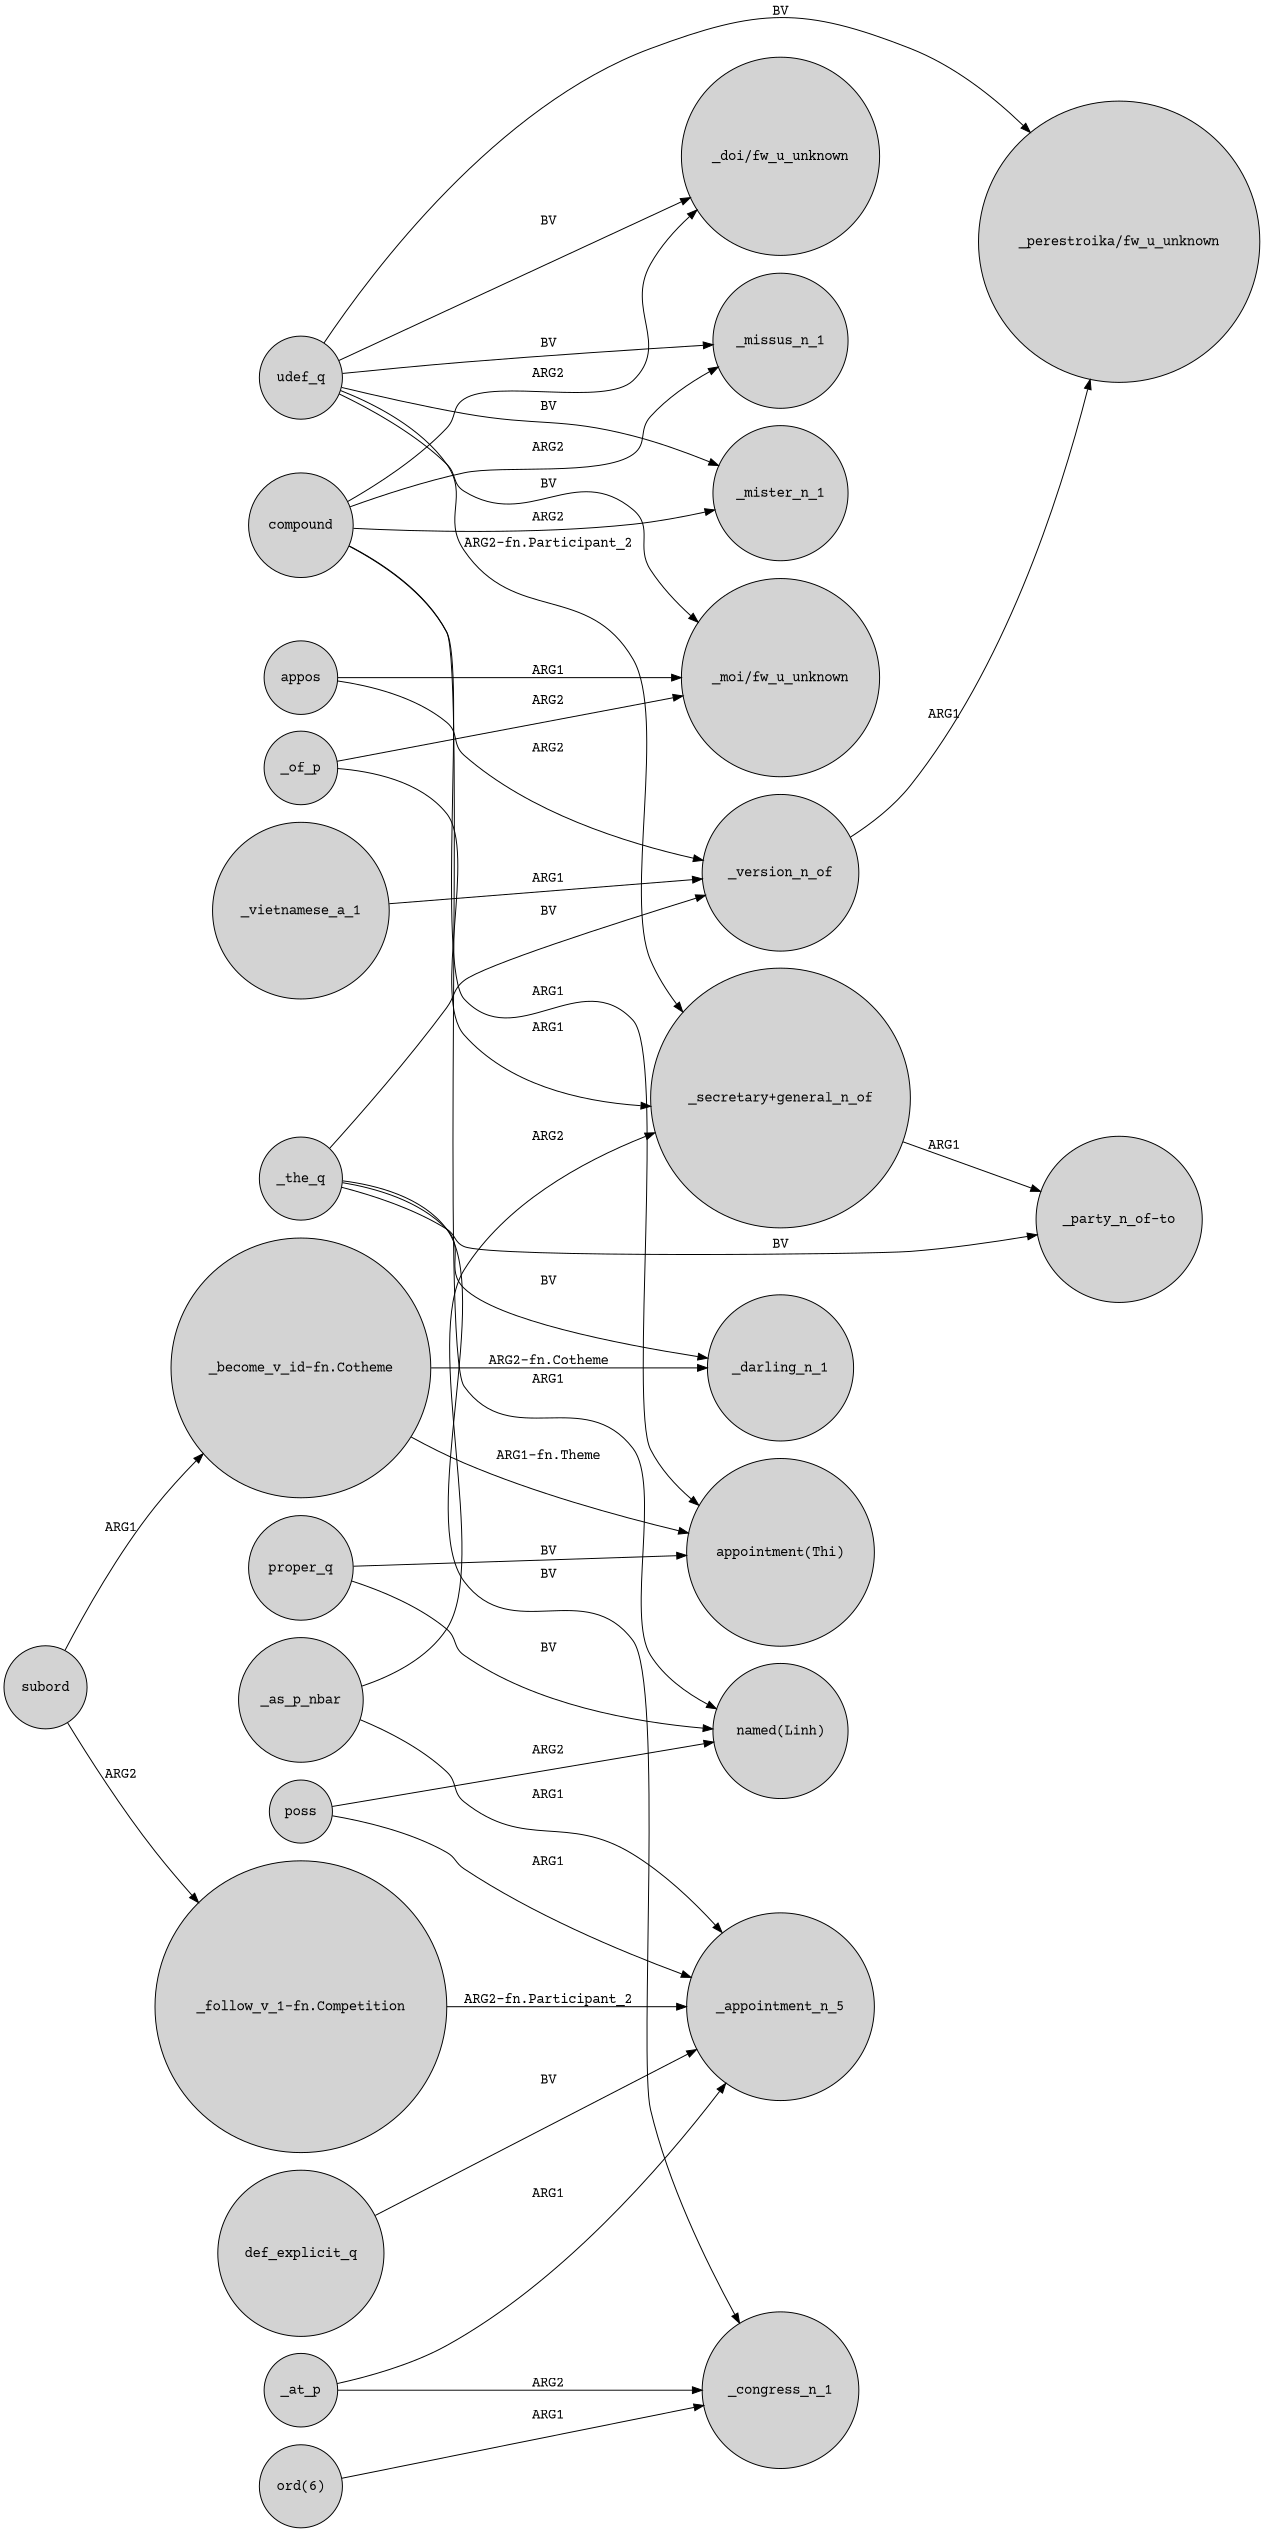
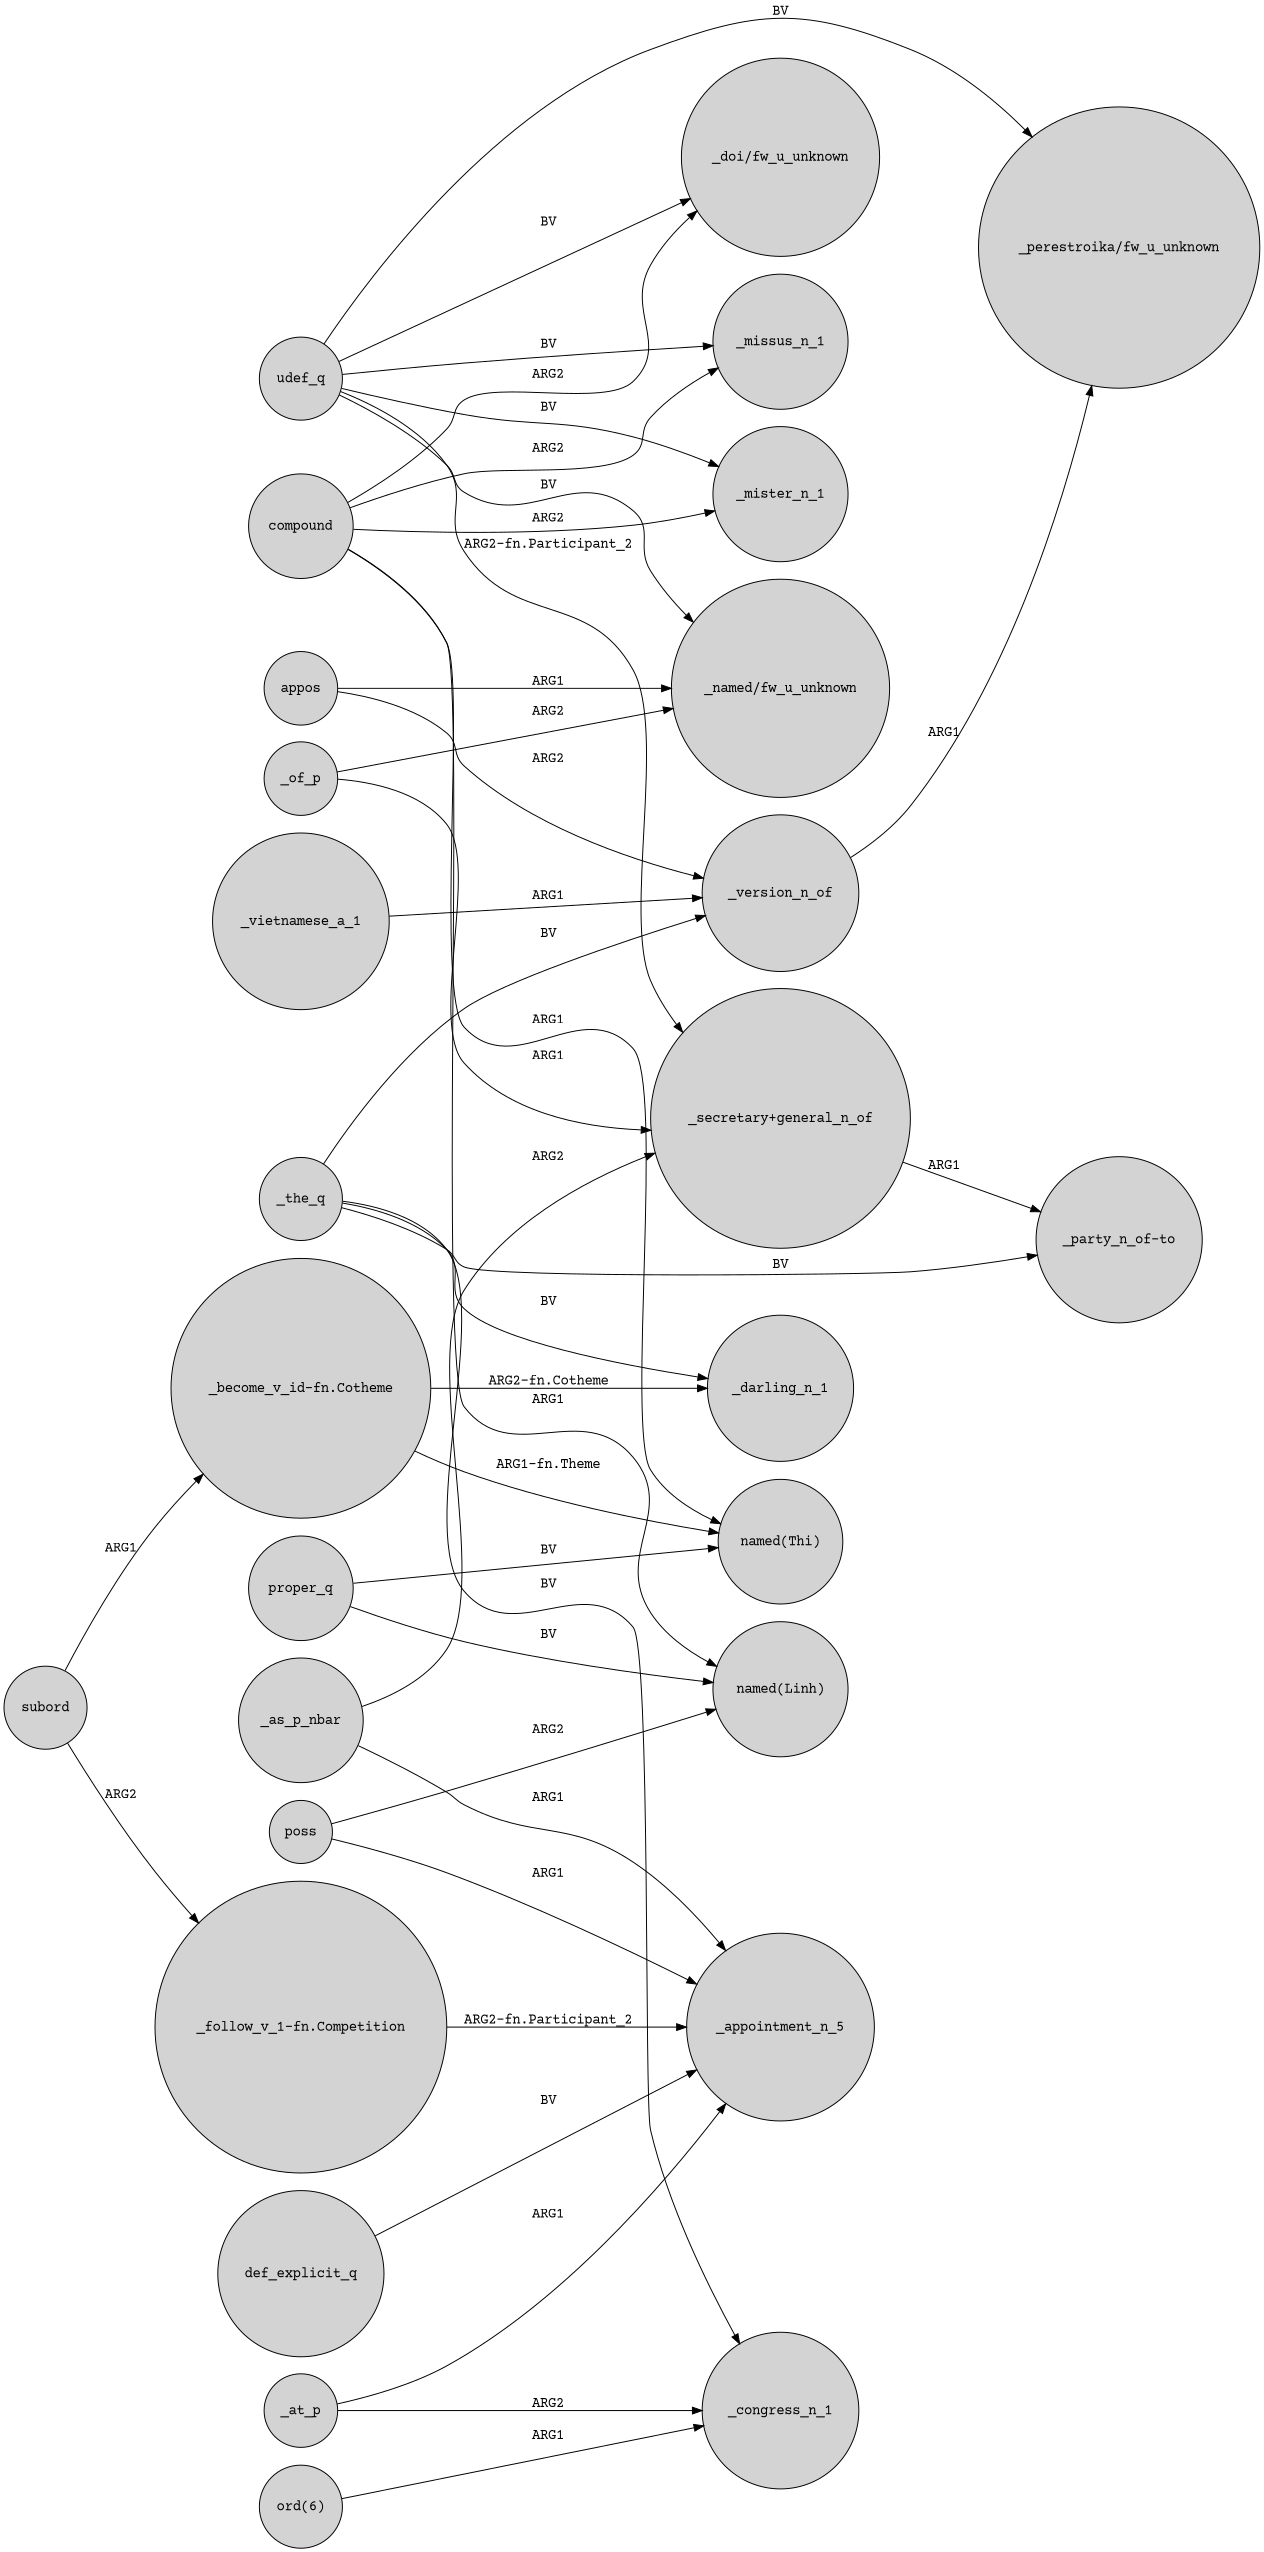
node "_moi/fw_u_unknown": label "_moi/fw_u_unknown" -> "_named/fw_u_unknown"
node "appointment(Thi)": label "appointment(Thi)" -> "named(Thi)"
